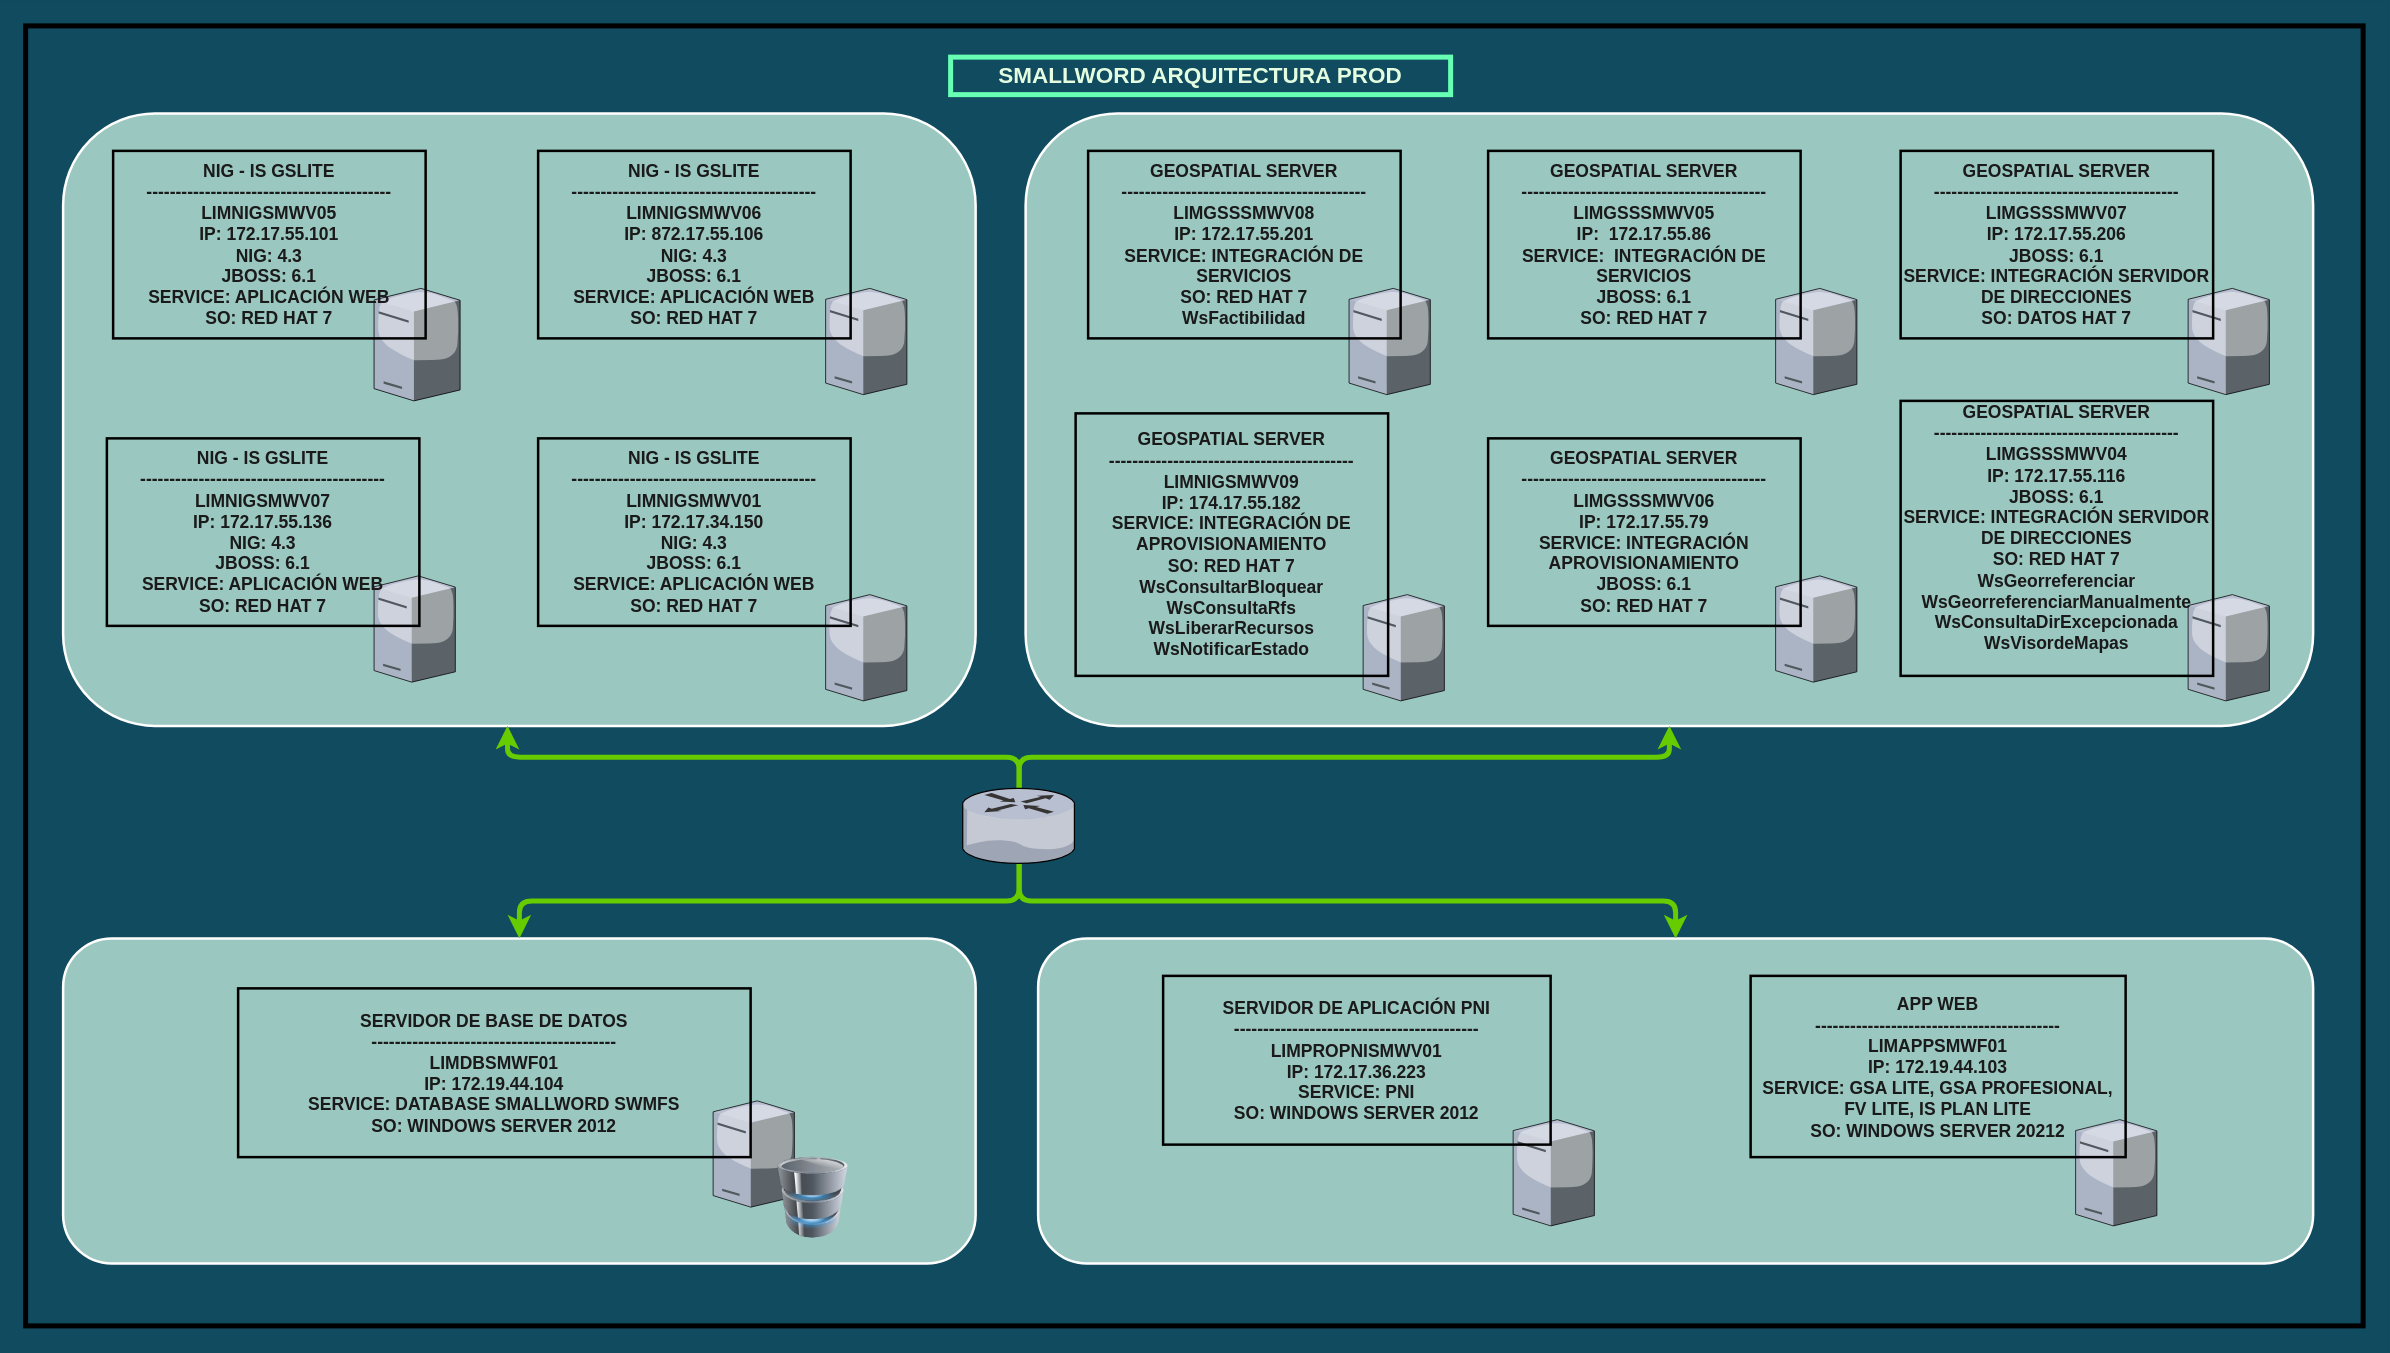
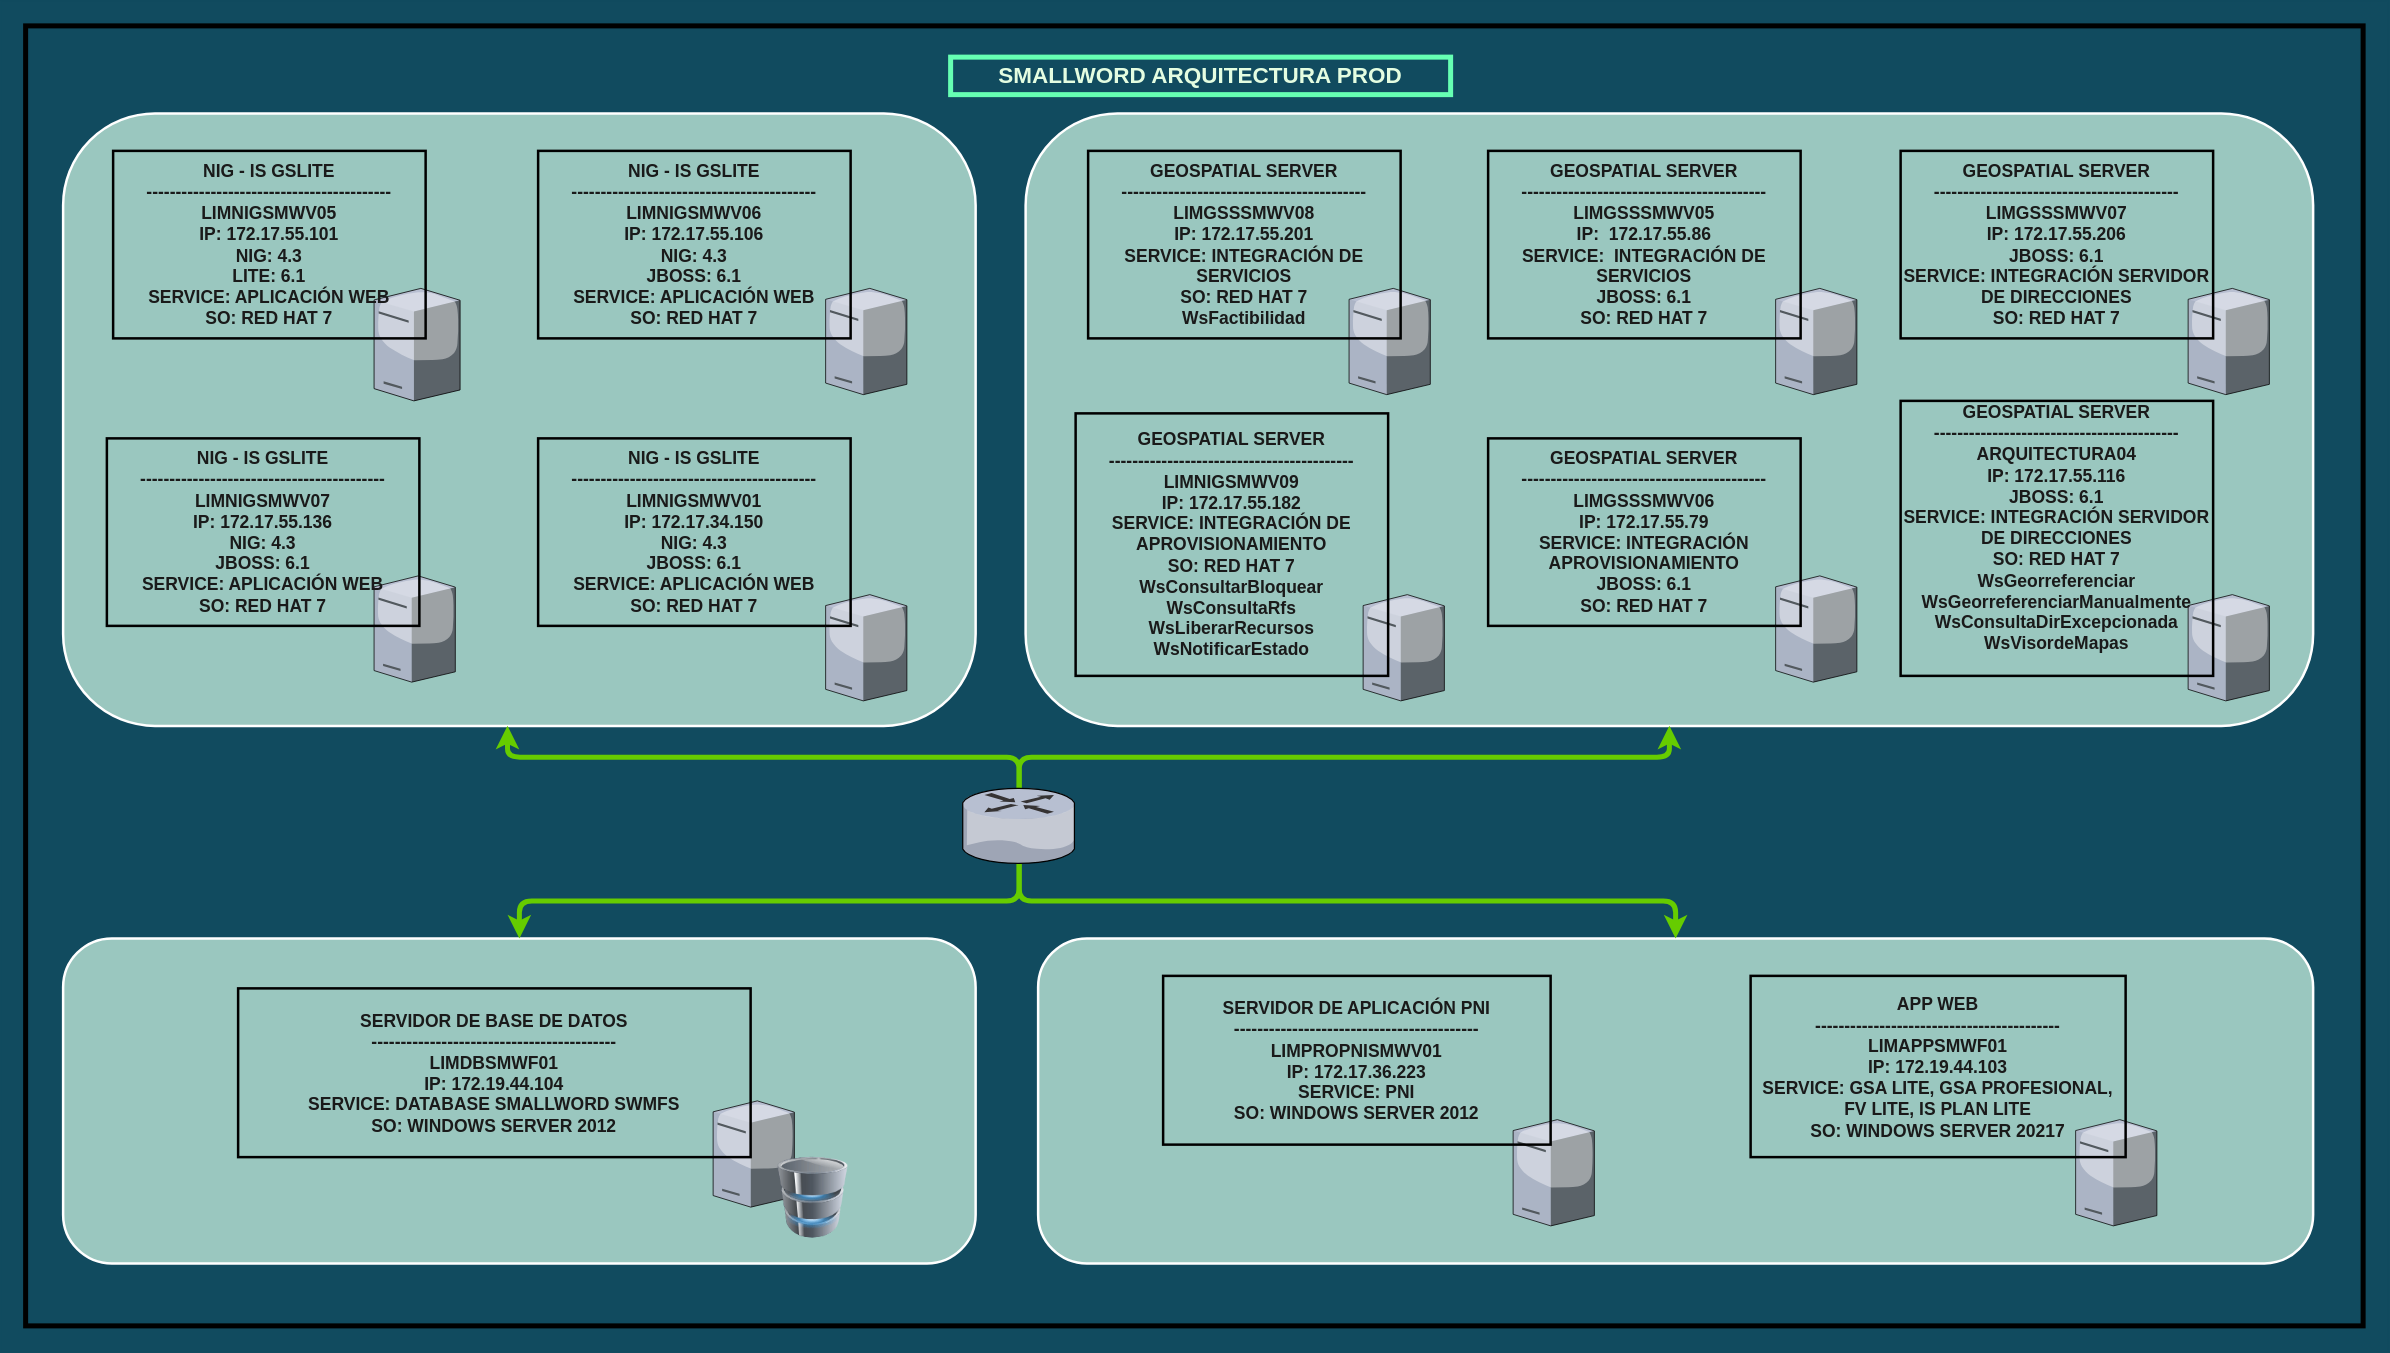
node "NIG - IS GSLITE ------------------------------------------ LIMNIGSMWV05 IP: 172.17.55.101 NIG: 4.3 JBOSS: 6.1 SERVICE: APLICACIÓN WEB SO: RED HAT 7": label "NIG - IS GSLITE ------------------------------------------ LIMNIGSMWV05 IP: 172.17.55.101 NIG: 4.3 JBOSS: 6.1 SERVICE: APLICACIÓN WEB SO: RED HAT 7" -> "NIG - IS GSLITE ------------------------------------------ LIMNIGSMWV05 IP: 172.17.55.101 NIG: 4.3 LITE: 6.1 SERVICE: APLICACIÓN WEB SO: RED HAT 7"
node "NIG - IS GSLITE ------------------------------------------ LIMNIGSMWV06 IP: 872.17.55.106 NIG: 4.3 JBOSS: 6.1 SERVICE: APLICACIÓN WEB SO: RED HAT 7": label "NIG - IS GSLITE ------------------------------------------ LIMNIGSMWV06 IP: 872.17.55.106 NIG: 4.3 JBOSS: 6.1 SERVICE: APLICACIÓN WEB SO: RED HAT 7" -> "NIG - IS GSLITE ------------------------------------------ LIMNIGSMWV06 IP: 172.17.55.106 NIG: 4.3 JBOSS: 6.1 SERVICE: APLICACIÓN WEB SO: RED HAT 7"
node "GEOSPATIAL SERVER ------------------------------------------ LIMGSSSMWV07 IP: 172.17.55.206 JBOSS: 6.1 SERVICE: INTEGRACIÓN SERVIDOR DE DIRECCIONES SO: DATOS HAT 7": label "GEOSPATIAL SERVER ------------------------------------------ LIMGSSSMWV07 IP: 172.17.55.206 JBOSS: 6.1 SERVICE: INTEGRACIÓN SERVIDOR DE DIRECCIONES SO: DATOS HAT 7" -> "GEOSPATIAL SERVER ------------------------------------------ LIMGSSSMWV07 IP: 172.17.55.206 JBOSS: 6.1 SERVICE: INTEGRACIÓN SERVIDOR DE DIRECCIONES SO: RED HAT 7"
node "GEOSPATIAL SERVER ------------------------------------------ LIMGSSSMWV04 IP: 172.17.55.116 JBOSS: 6.1 SERVICE: INTEGRACIÓN SERVIDOR DE DIRECCIONES SO: RED HAT 7 WsGeorreferenciar WsGeorreferenciarManualmente WsConsultaDirExcepcionada WsVisordeMapas": label "GEOSPATIAL SERVER ------------------------------------------ LIMGSSSMWV04 IP: 172.17.55.116 JBOSS: 6.1 SERVICE: INTEGRACIÓN SERVIDOR DE DIRECCIONES SO: RED HAT 7 WsGeorreferenciar WsGeorreferenciarManualmente WsConsultaDirExcepcionada WsVisordeMapas" -> "GEOSPATIAL SERVER ------------------------------------------ ARQUITECTURA04 IP: 172.17.55.116 JBOSS: 6.1 SERVICE: INTEGRACIÓN SERVIDOR DE DIRECCIONES SO: RED HAT 7 WsGeorreferenciar WsGeorreferenciarManualmente WsConsultaDirExcepcionada WsVisordeMapas"
node "GEOSPATIAL SERVER ------------------------------------------ LIMNIGSMWV09 IP: 174.17.55.182 SERVICE: INTEGRACIÓN DE APROVISIONAMIENTO SO: RED HAT 7 WsConsultarBloquear WsConsultaRfs WsLiberarRecursos WsNotificarEstado": label "GEOSPATIAL SERVER ------------------------------------------ LIMNIGSMWV09 IP: 174.17.55.182 SERVICE: INTEGRACIÓN DE APROVISIONAMIENTO SO: RED HAT 7 WsConsultarBloquear WsConsultaRfs WsLiberarRecursos WsNotificarEstado" -> "GEOSPATIAL SERVER ------------------------------------------ LIMNIGSMWV09 IP: 172.17.55.182 SERVICE: INTEGRACIÓN DE APROVISIONAMIENTO SO: RED HAT 7 WsConsultarBloquear WsConsultaRfs WsLiberarRecursos WsNotificarEstado"
node "APP WEB ------------------------------------------ LIMAPPSMWF01 IP: 172.19.44.103 SERVICE: GSA LITE, GSA PROFESIONAL, FV LITE, IS PLAN LITE SO: WINDOWS SERVER 20212": label "APP WEB ------------------------------------------ LIMAPPSMWF01 IP: 172.19.44.103 SERVICE: GSA LITE, GSA PROFESIONAL, FV LITE, IS PLAN LITE SO: WINDOWS SERVER 20212" -> "APP WEB ------------------------------------------ LIMAPPSMWF01 IP: 172.19.44.103 SERVICE: GSA LITE, GSA PROFESIONAL, FV LITE, IS PLAN LITE SO: WINDOWS SERVER 20217"
